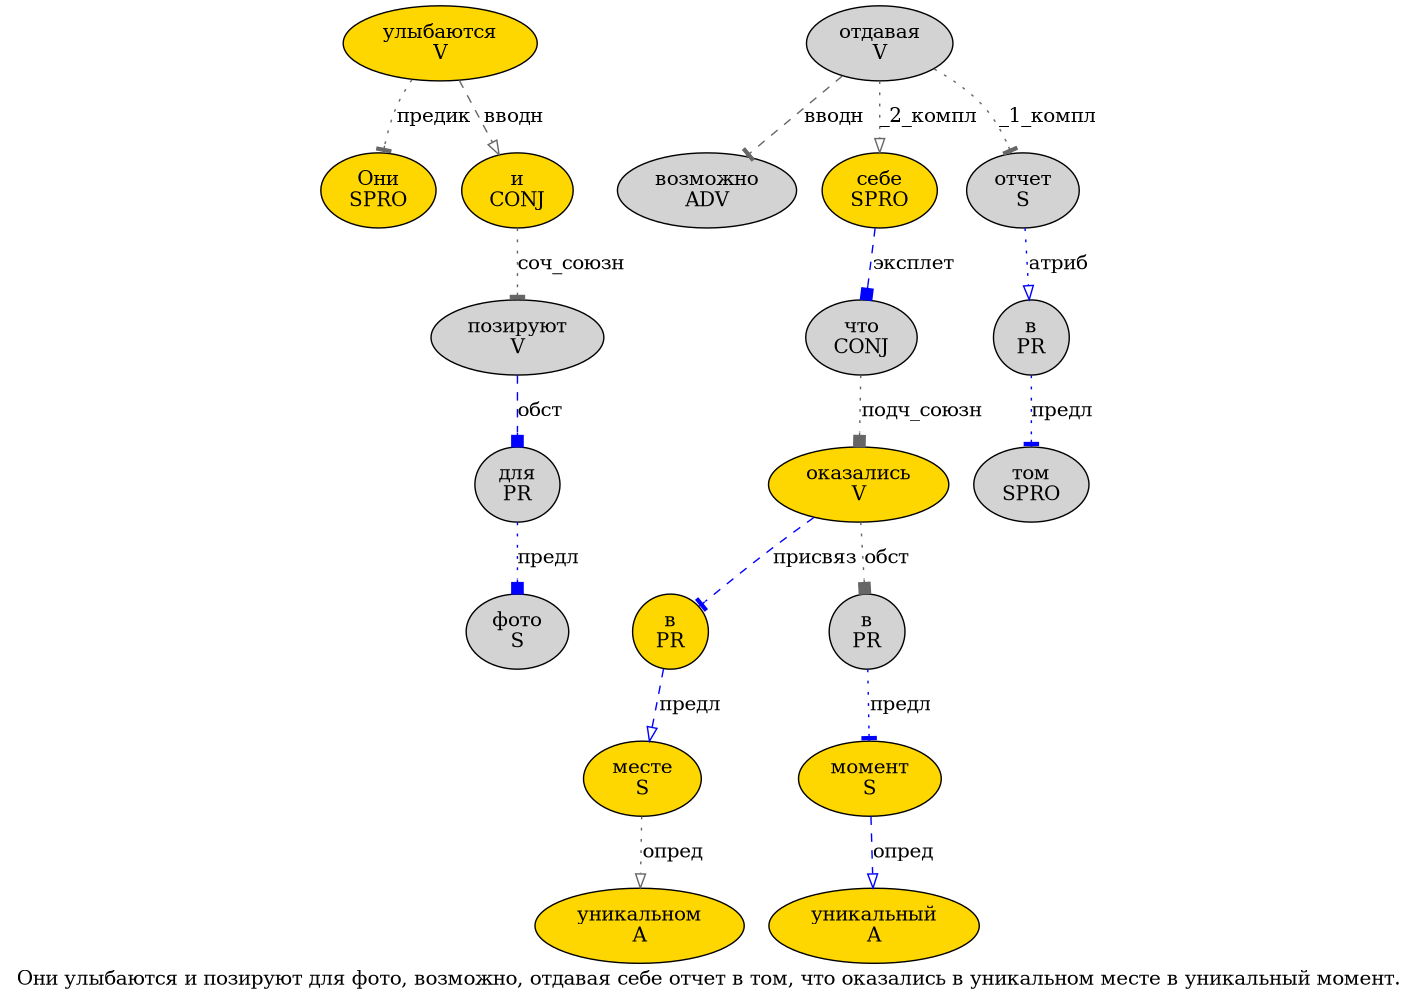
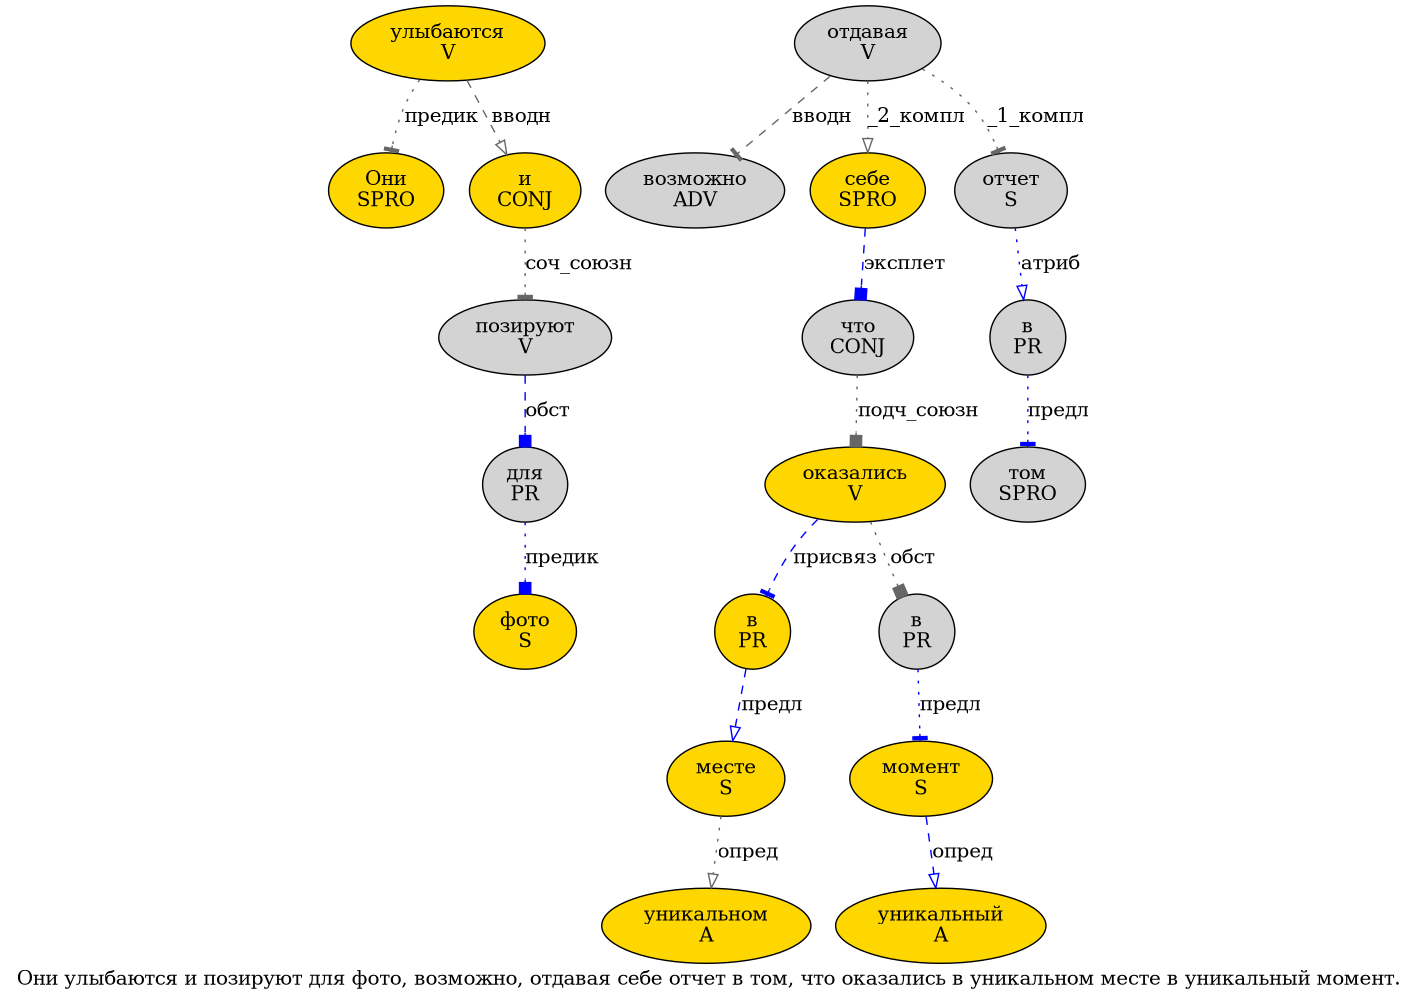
edge "для PR" -> "фото S": label "предл" -> "предик"
node "фото S": fillcolor lightgrey -> gold
